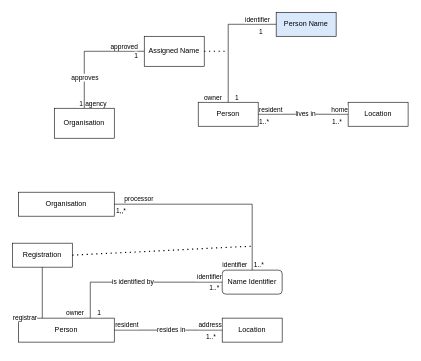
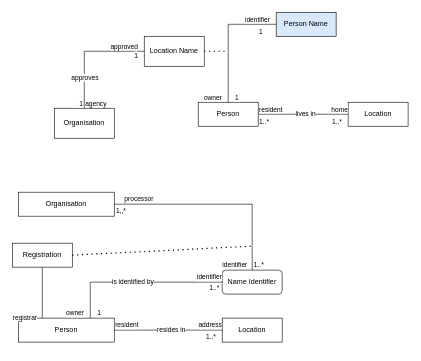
node "Assigned Name": label "Assigned Name" -> "Location Name"
